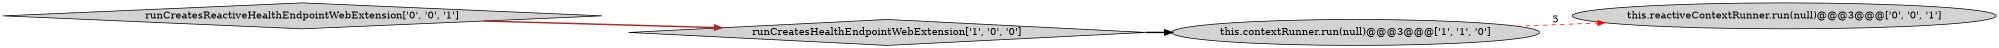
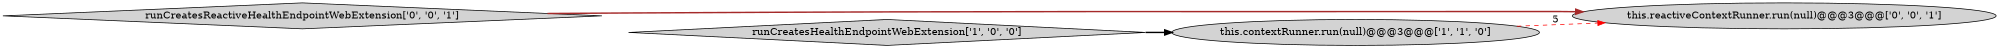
edge "runCreatesReactiveHealthEndpointWebExtension['0', '0', '1']" -> "runCreatesHealthEndpointWebExtension['1', '0', '0']": now "runCreatesReactiveHealthEndpointWebExtension['0', '0', '1']" -> "this.reactiveContextRunner.run(null)@@@3@@@['0', '0', '1']"
